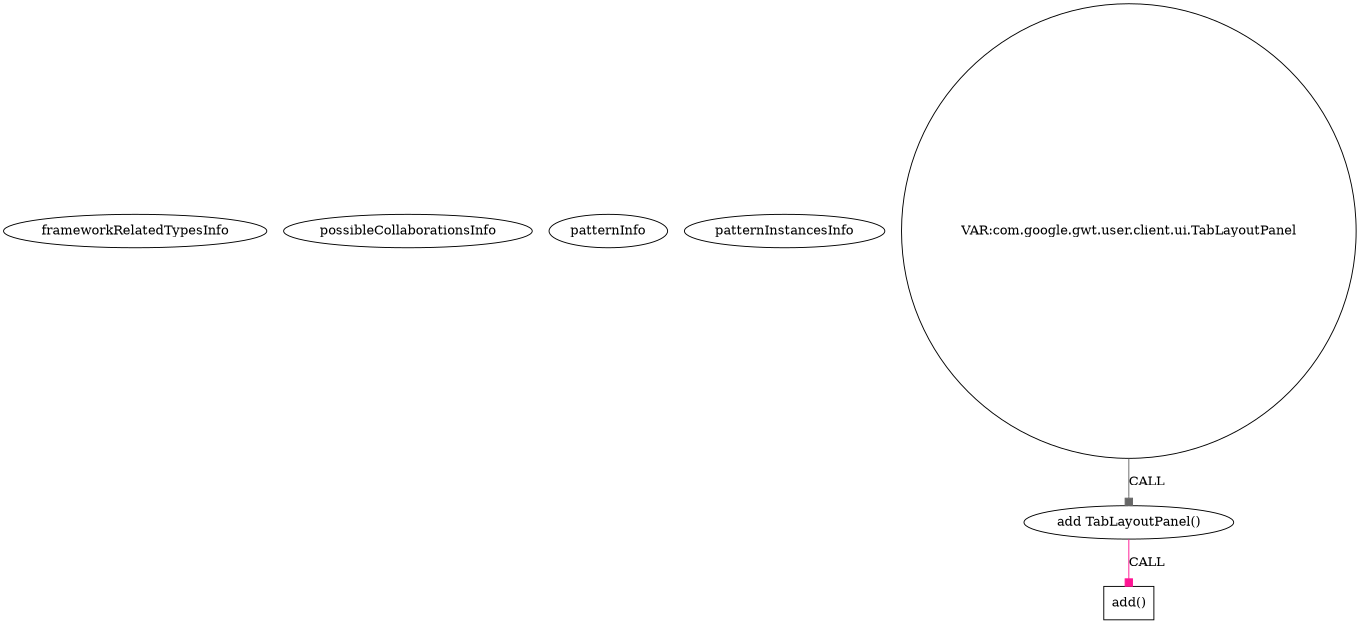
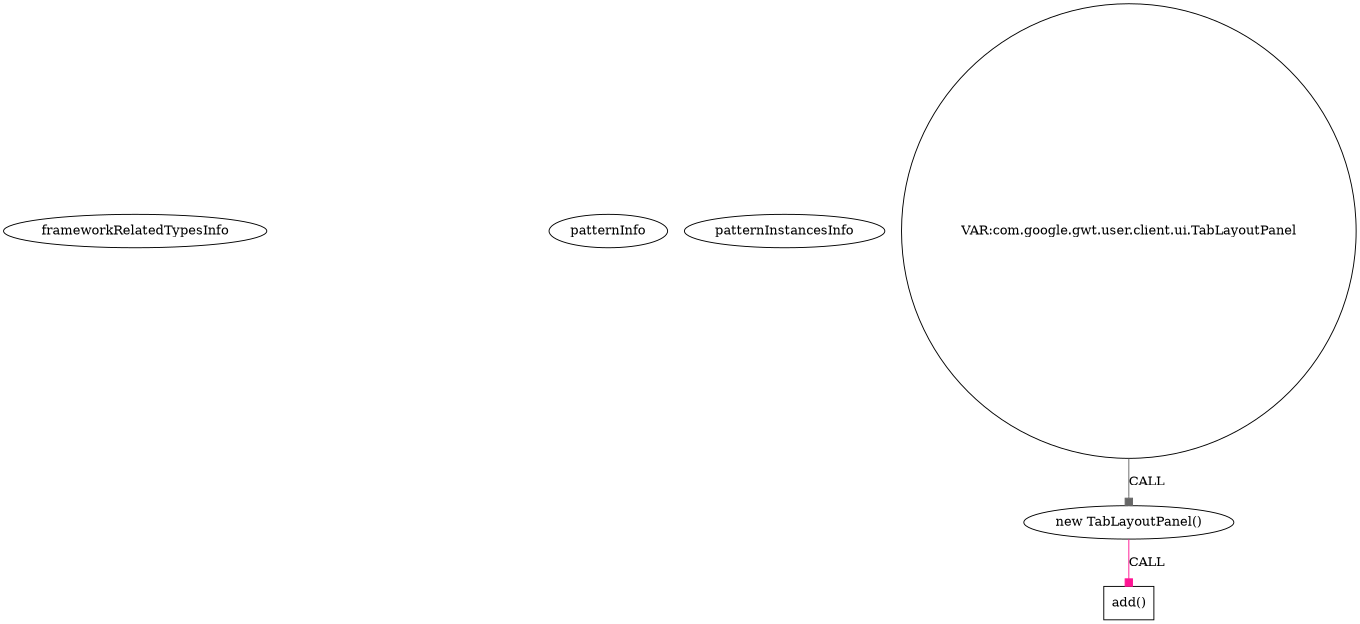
node "possibleCollaborationsInfo": removed
node "add TabLayoutPanel()": label "add TabLayoutPanel()" -> "new TabLayoutPanel()"
